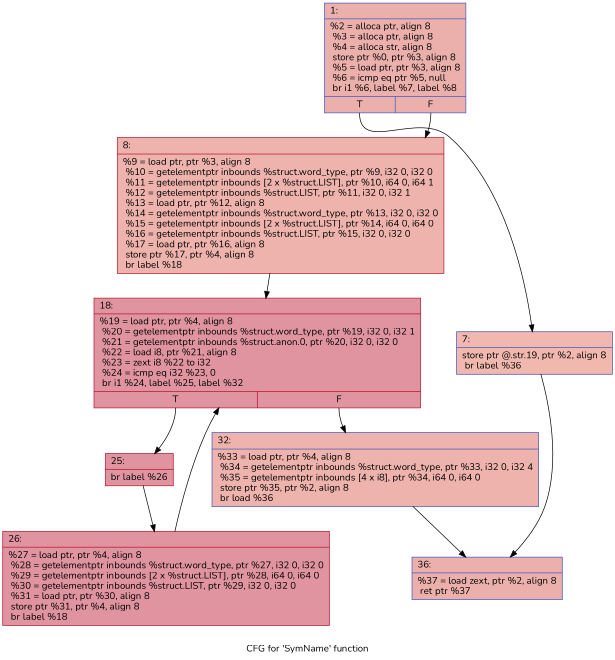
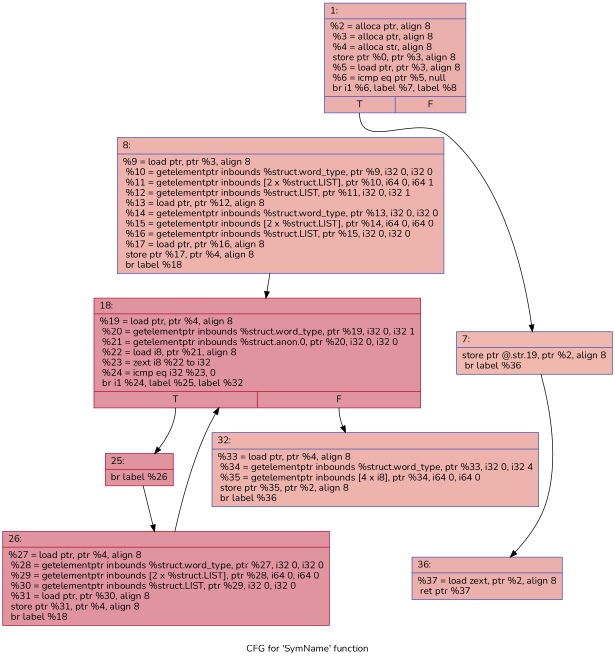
edge "1:" -> "8:": removed
node "8:": color #b70d28ff -> #3d50c3ff
node "32:": text "br load %36" -> "br label %36"
edge "32:" -> "36:": removed
